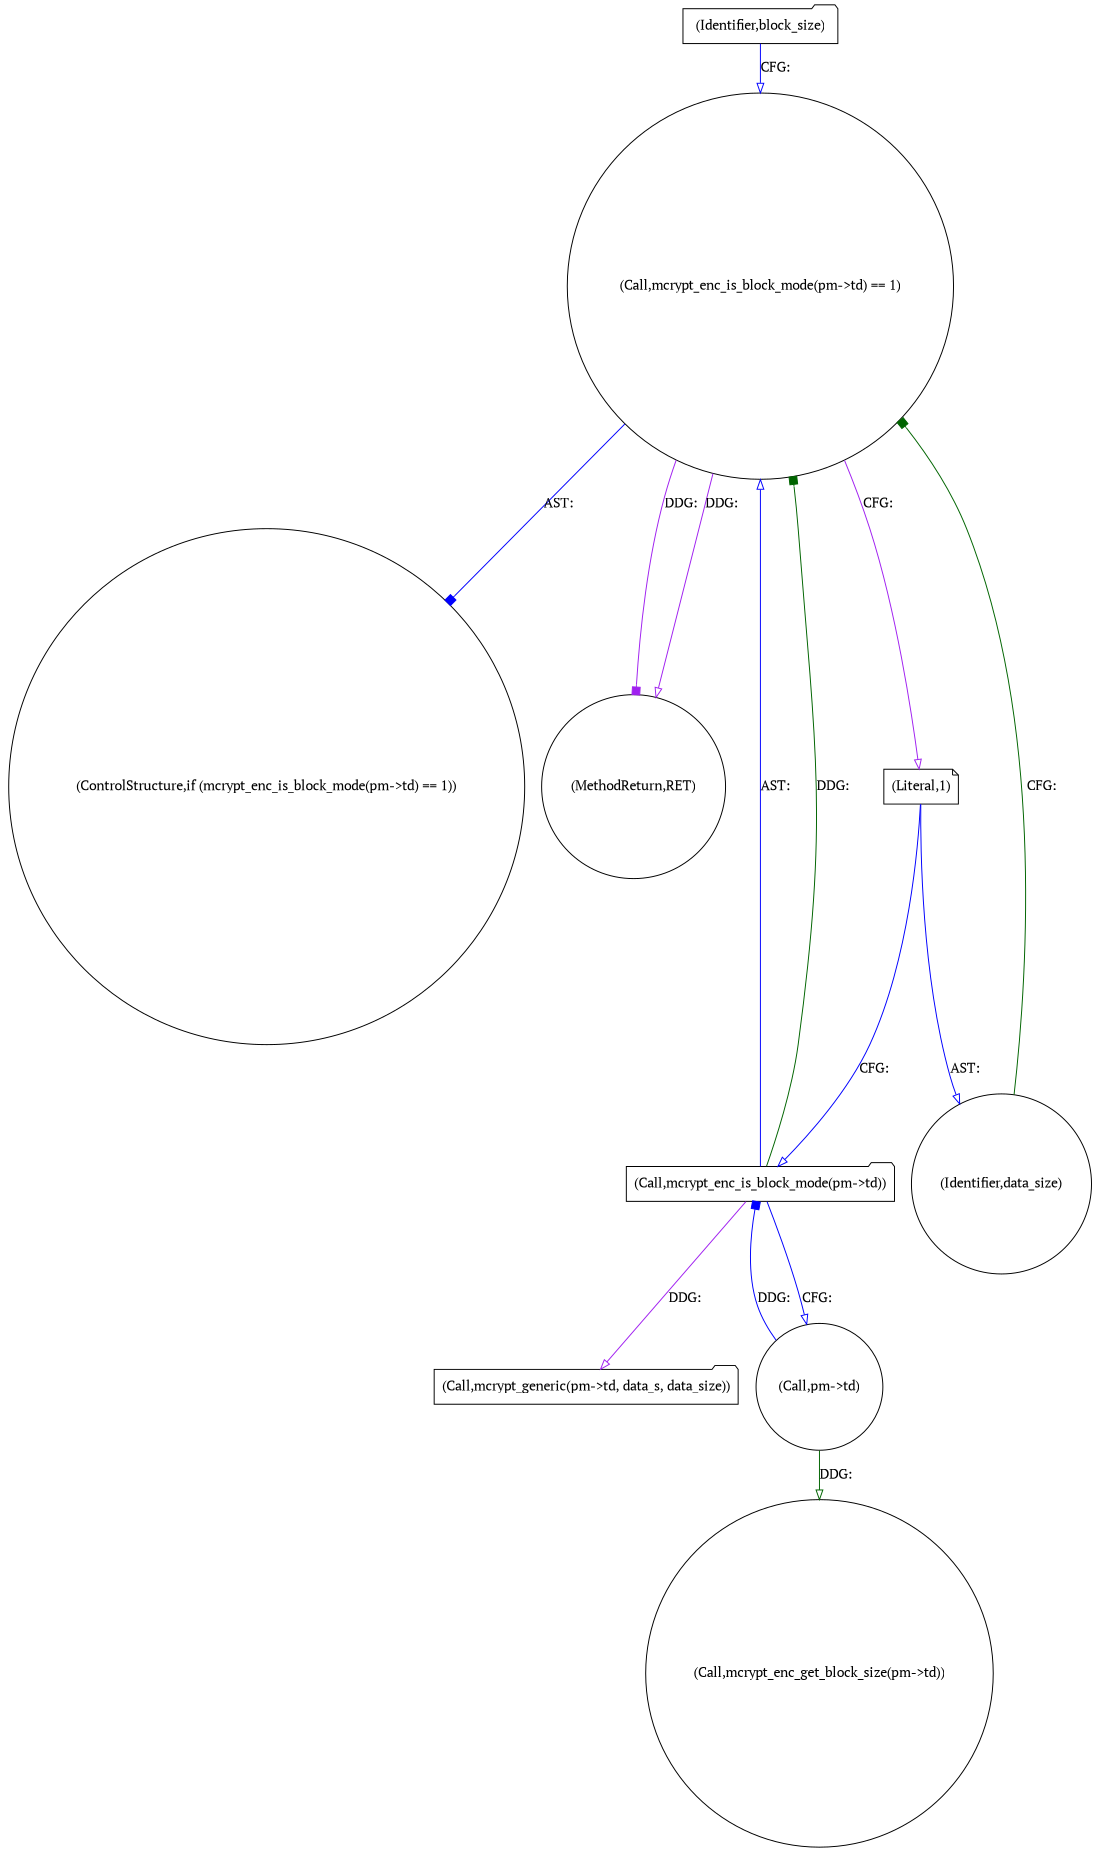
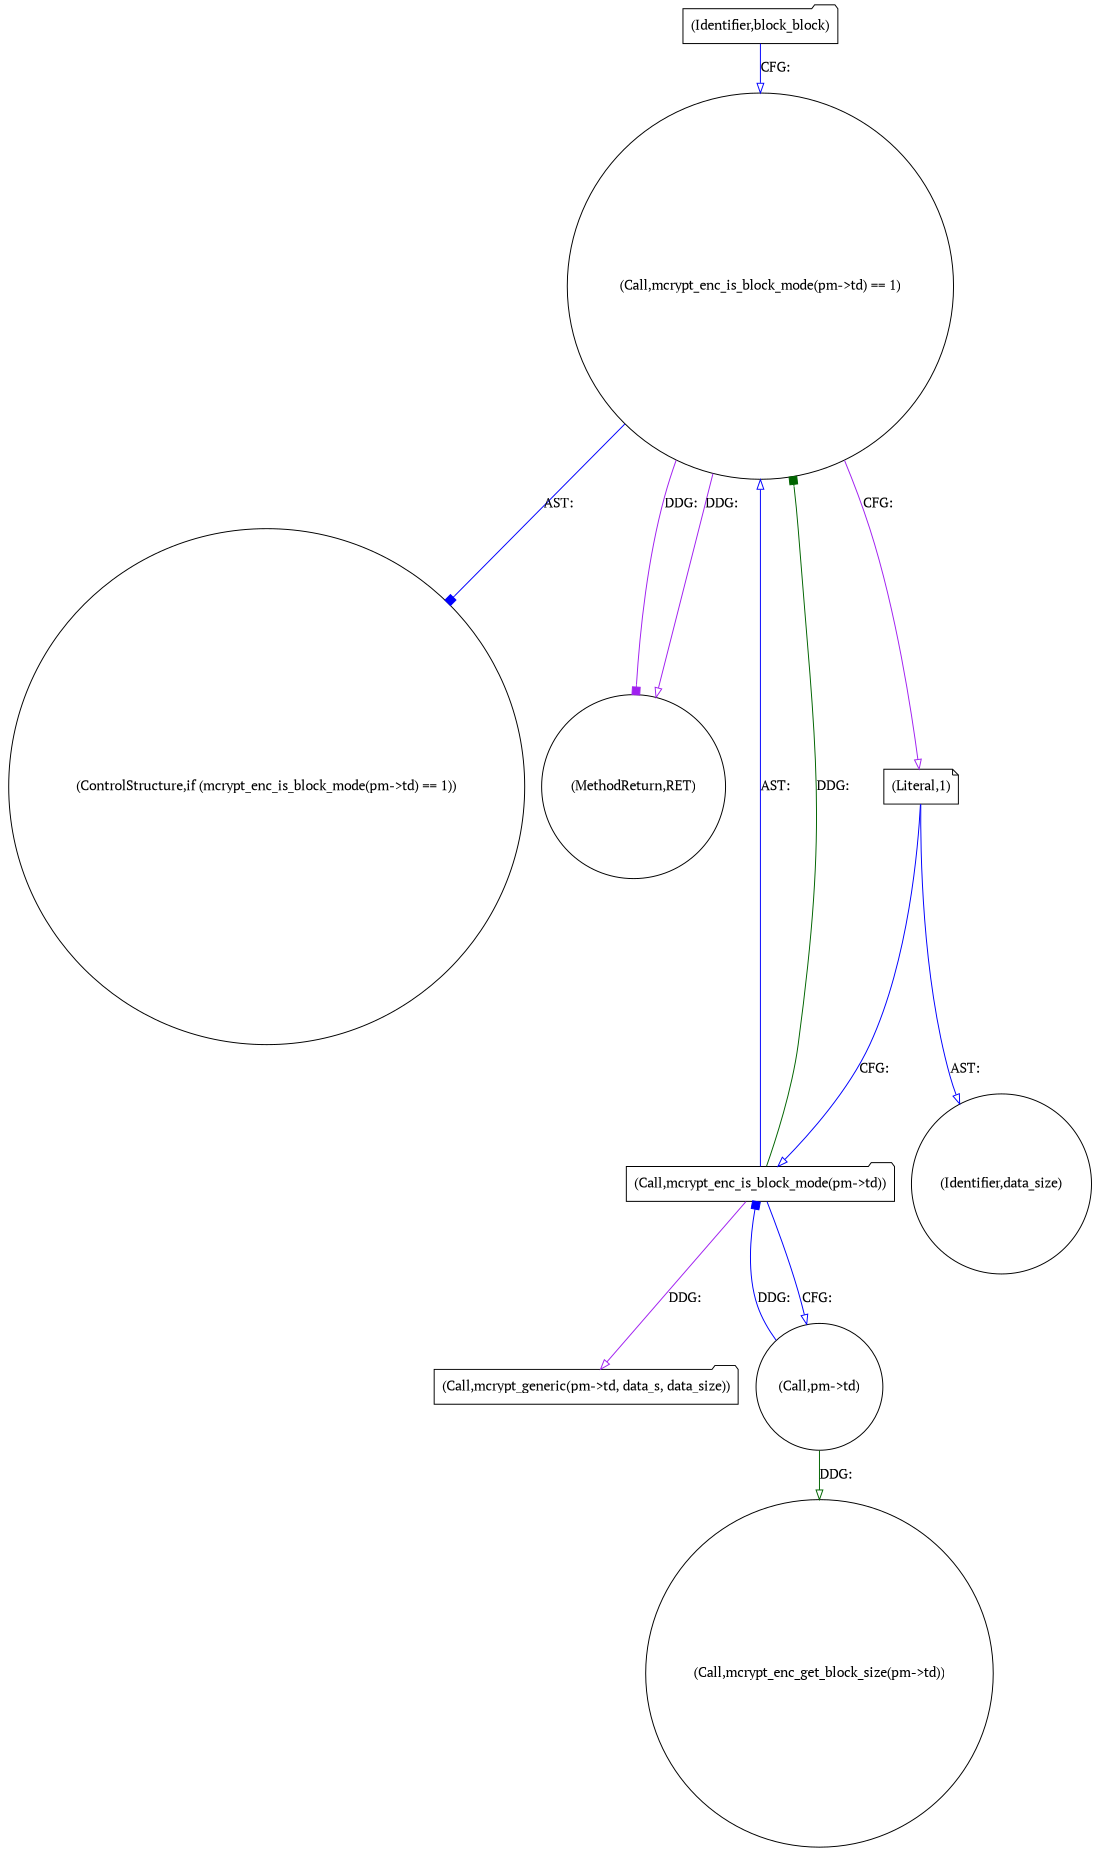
node "(Identifier,block_size)": label "(Identifier,block_size)" -> "(Identifier,block_block)"
edge "(Identifier,data_size)" -> "(Call,mcrypt_enc_is_block_mode(pm->td) == 1)": removed, label "CFG:"
